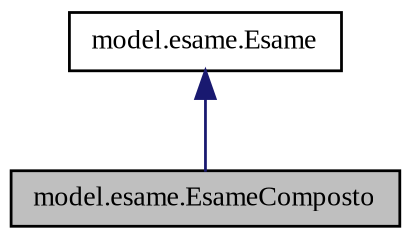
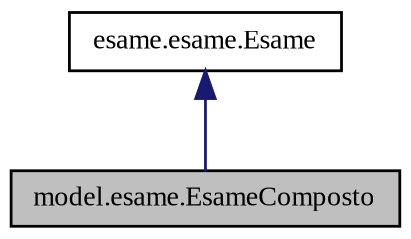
node "model.esame.Esame": label "model.esame.Esame" -> "esame.esame.Esame"
